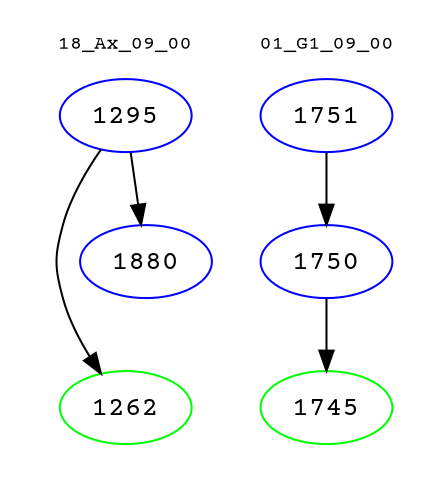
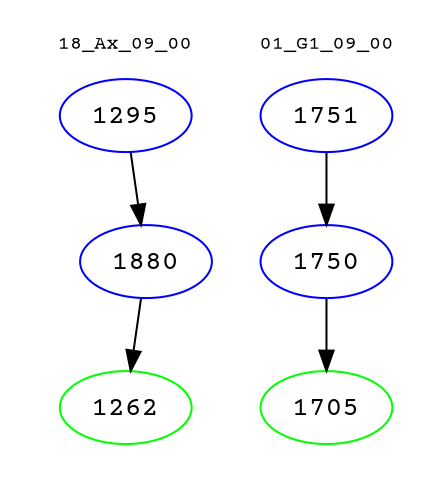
edge "1295" -> "1262": now "1880" -> "1262"
node "1745": label "1745" -> "1705"
